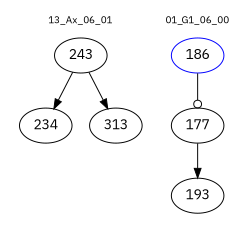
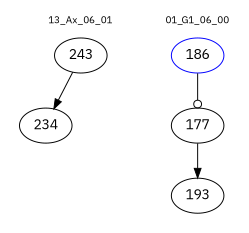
node "313": removed
